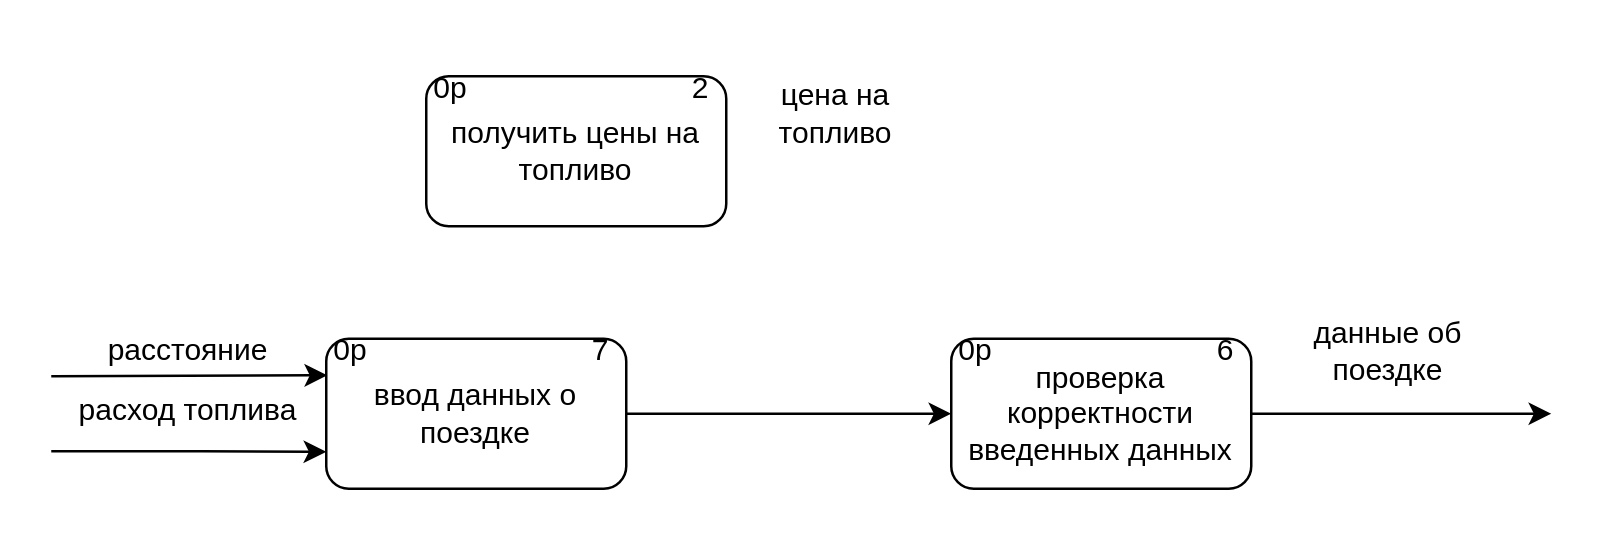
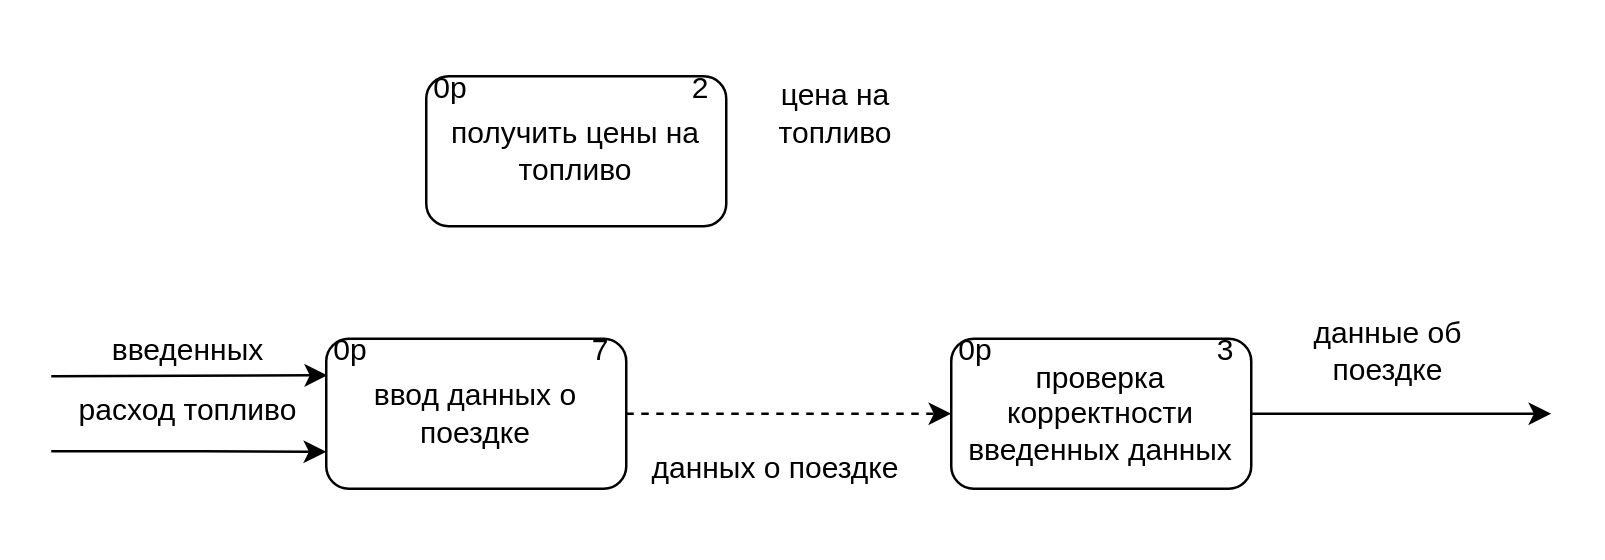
node "расстояние": label "расстояние" -> "введенных"
node "6": label "6" -> "3"
node "расход топлива": label "расход топлива" -> "расход топливо"
edge "ввод данных о поездке" -> "проверка корректности введенных данных": style solid -> dashed
node "данных о поездке": added
